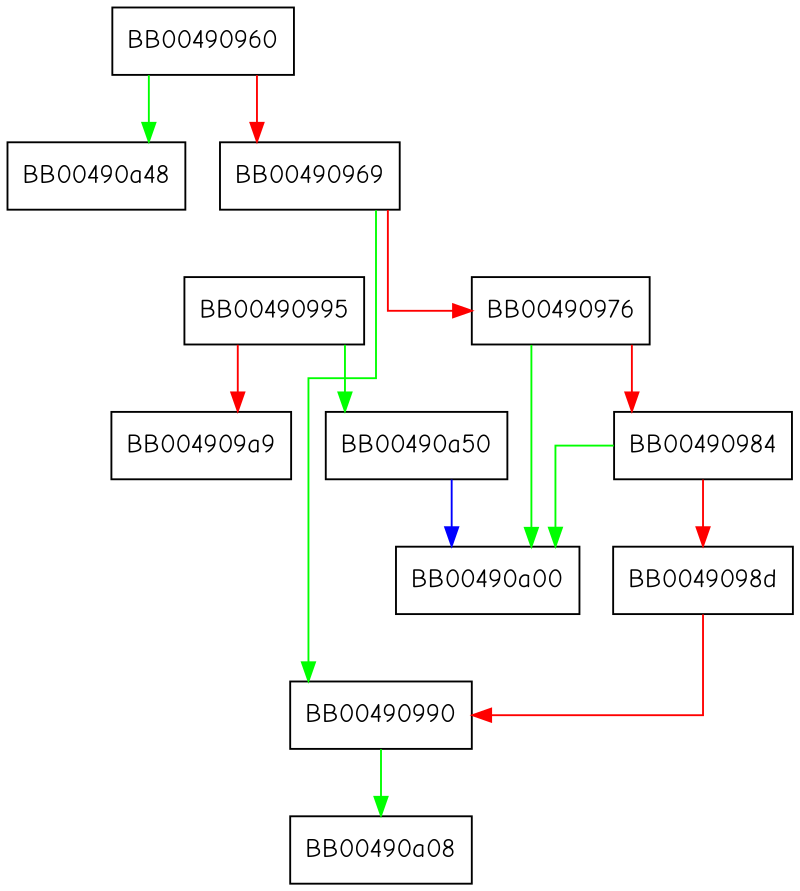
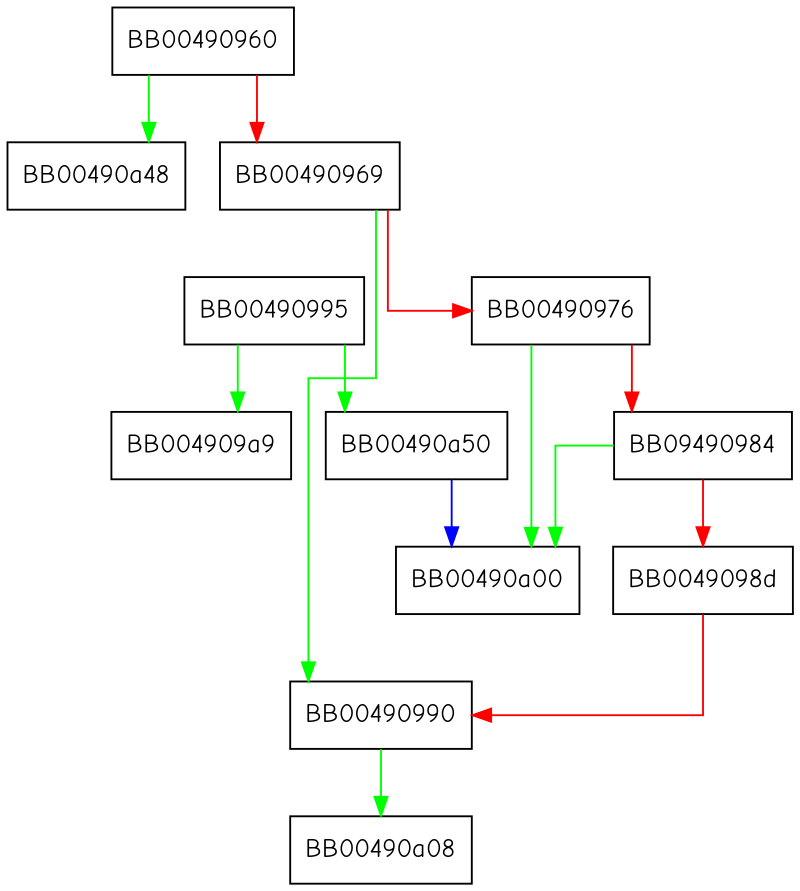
edge "BB00490995" -> "BB004909a9": color red -> green
node "BB00490984": label "BB00490984" -> "BB09490984"
